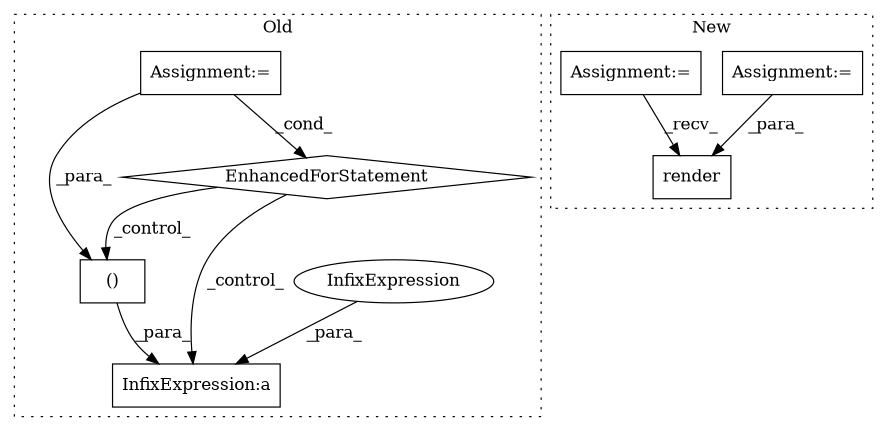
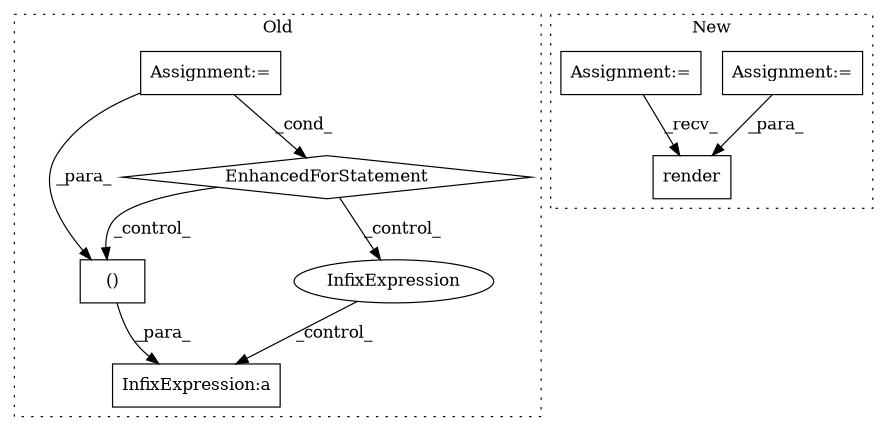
edge "EnhancedForStatement" -> "InfixExpression:a": now "EnhancedForStatement" -> "InfixExpression"
edge "InfixExpression" -> "InfixExpression:a": label "_para_" -> "_control_"
